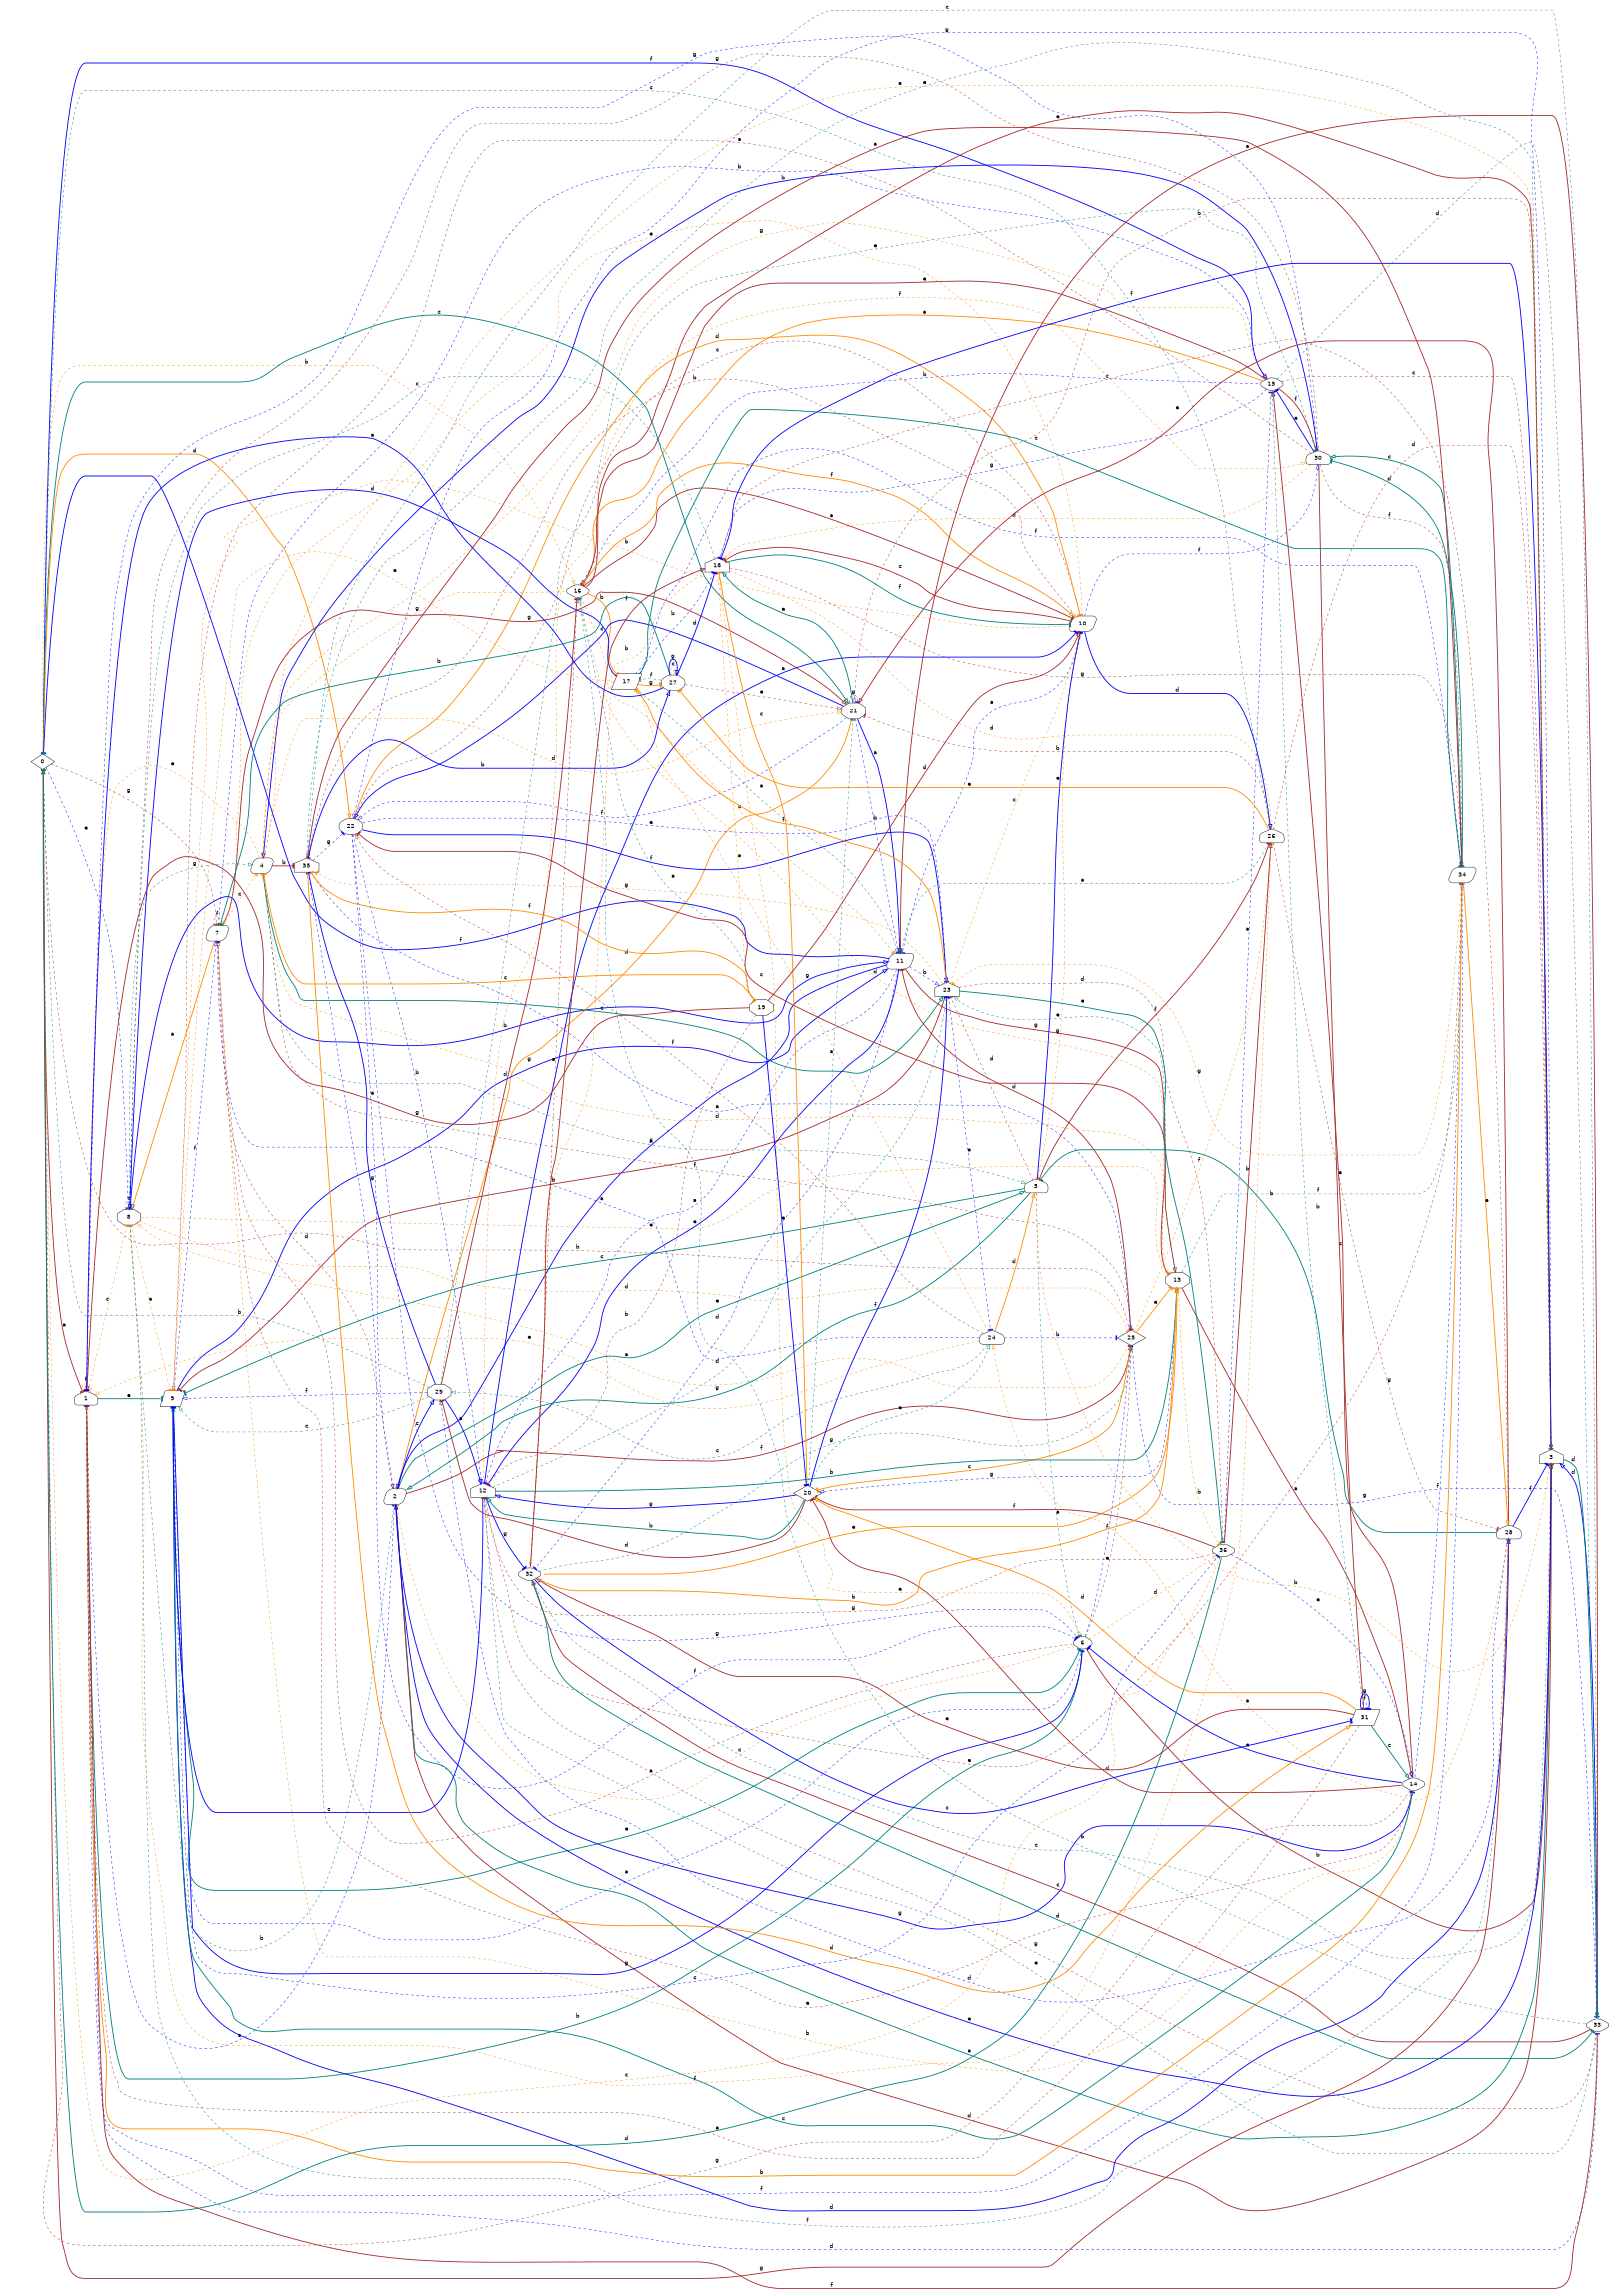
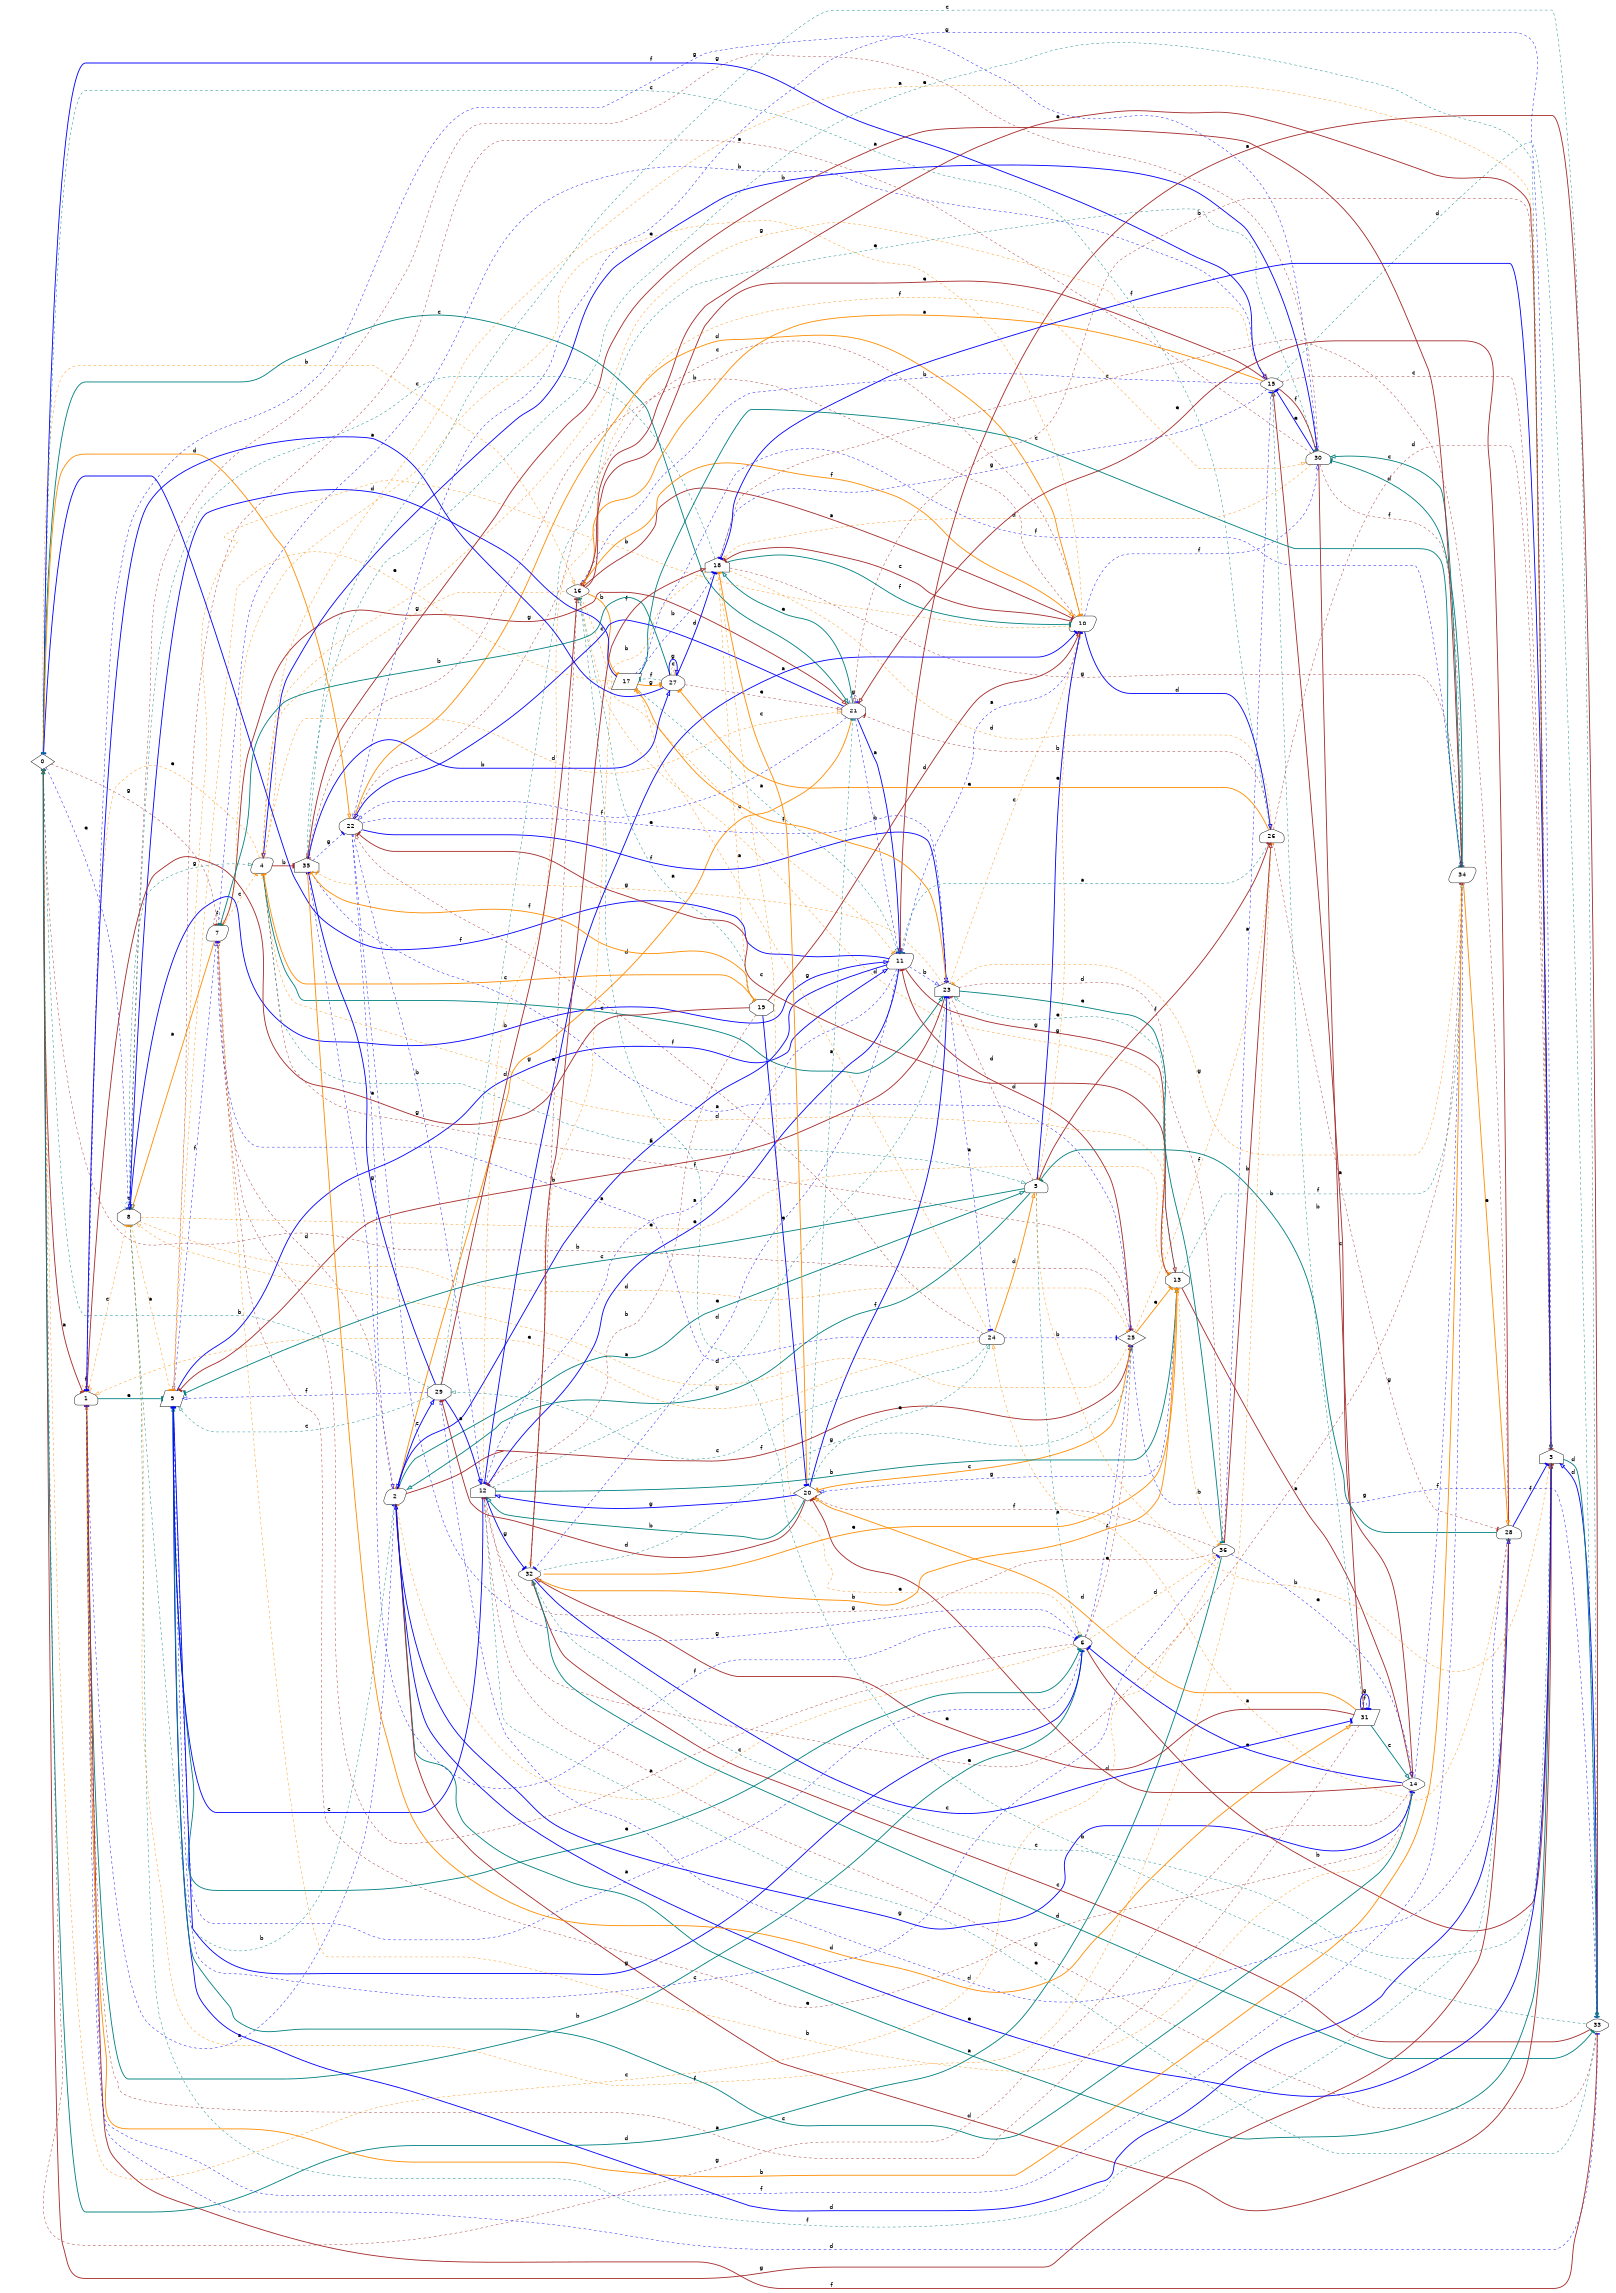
edge "36" -> "20": style bold -> dashed
